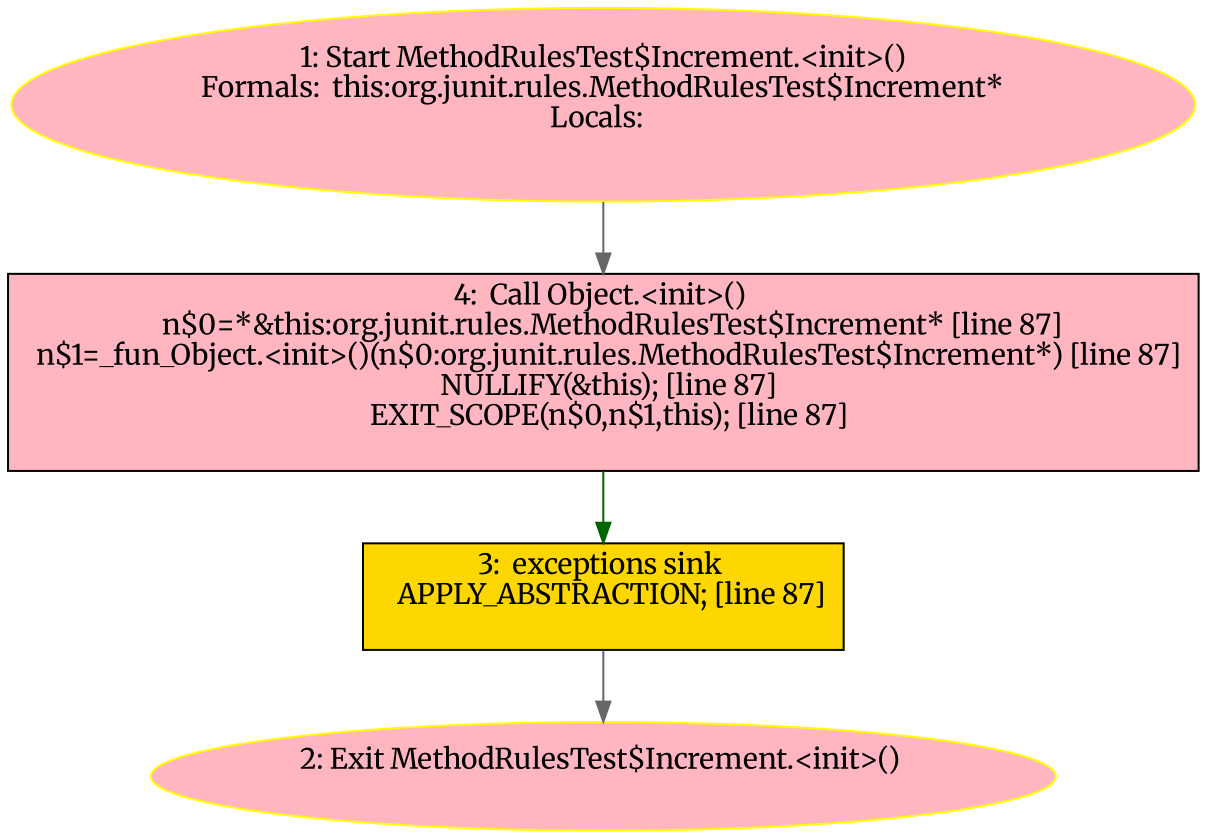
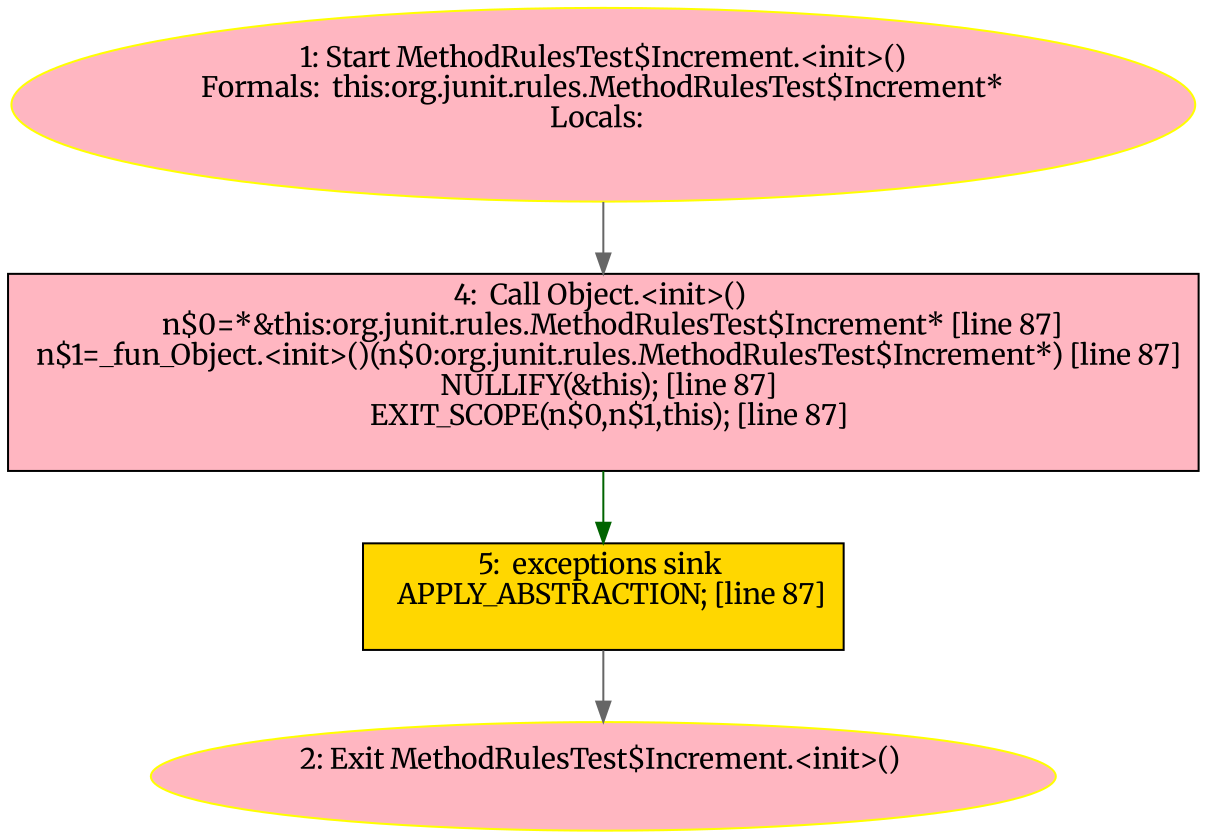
node "3:  exceptions sink APPLY_ABSTRACTION; [line 87]": label "3:  exceptions sink APPLY_ABSTRACTION; [line 87]" -> "5:  exceptions sink APPLY_ABSTRACTION; [line 87]"
